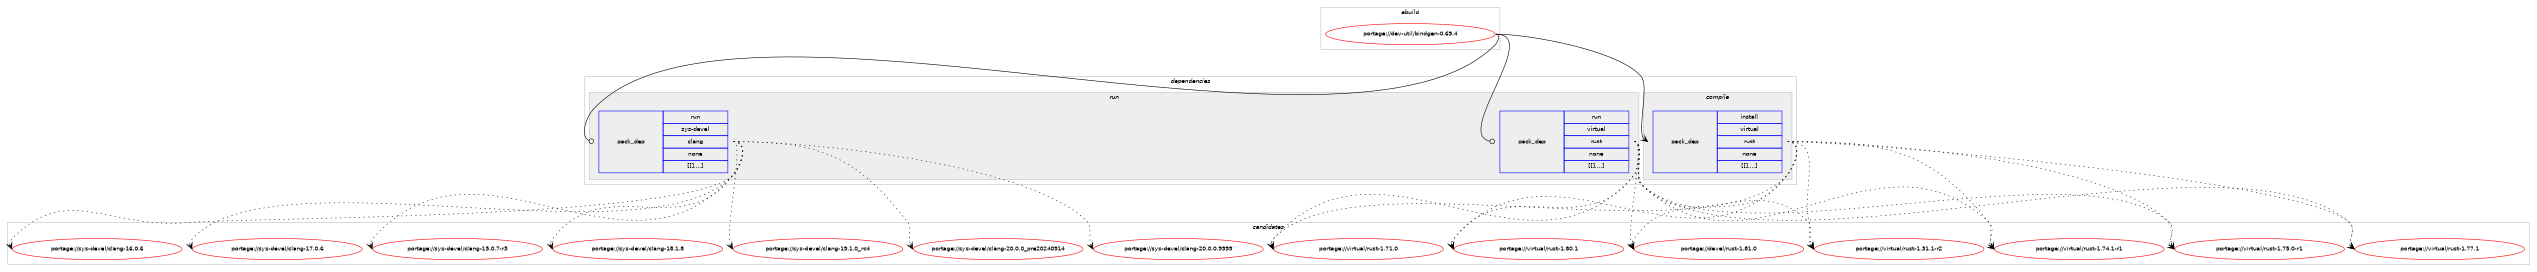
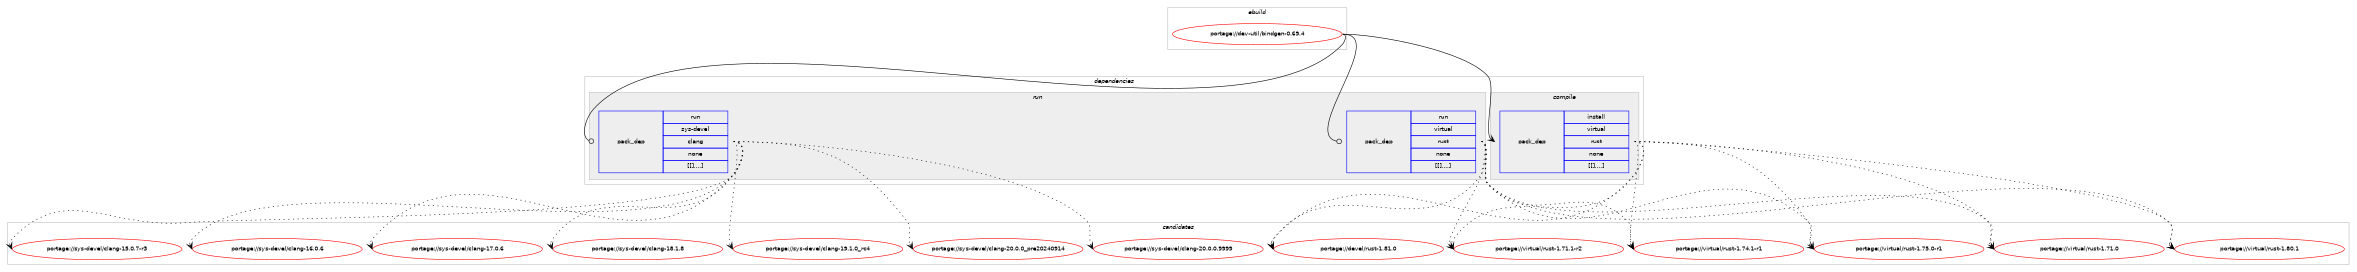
node "portage://virtual/rust-1.31.1-r2": label "portage://virtual/rust-1.31.1-r2" -> "portage://virtual/rust-1.71.1-r2"
node "portage://virtual/rust-1.77.1": removed
